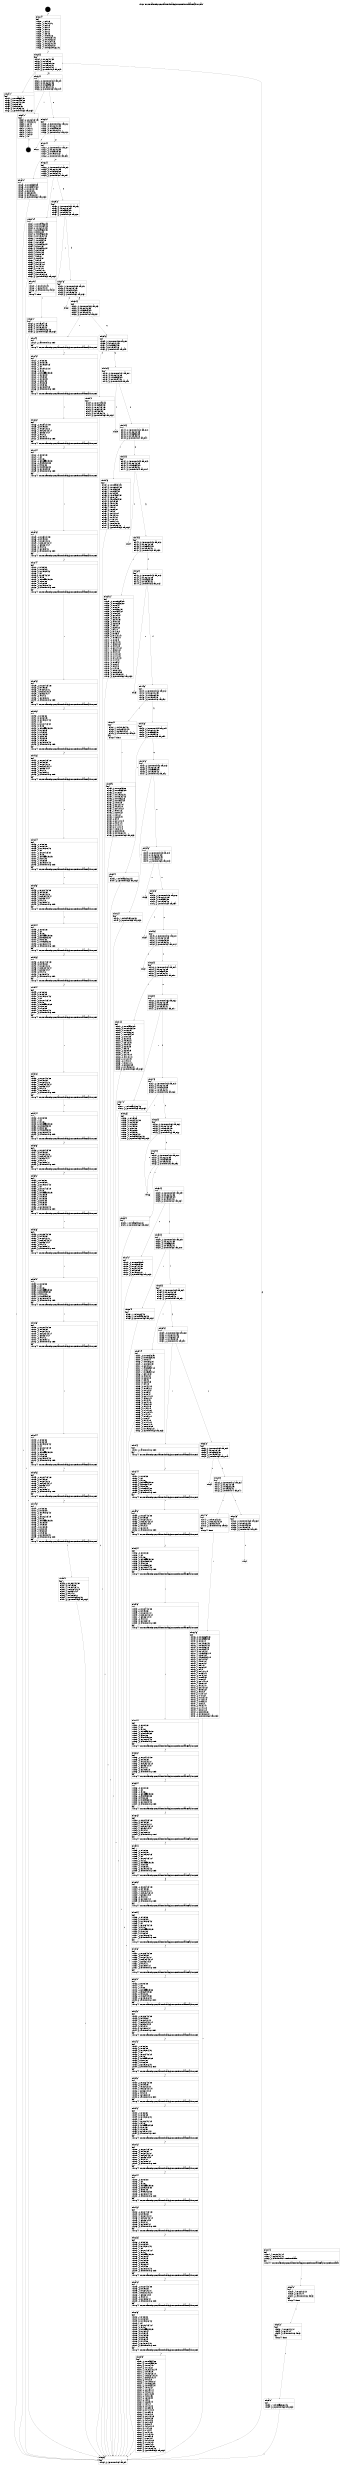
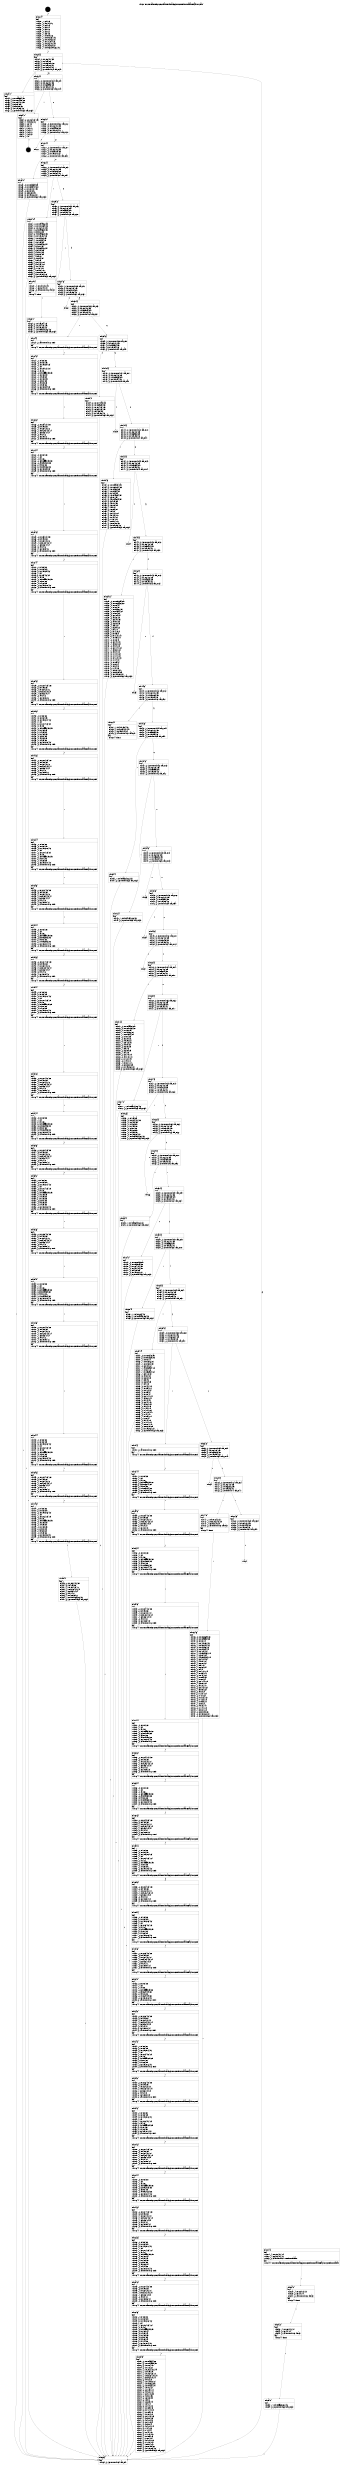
node "0x401c9b [98]": removed
edge "0x401579 [25]" -> "0x401666": now "0x401579 [25]" -> "0x401592 [25]"
